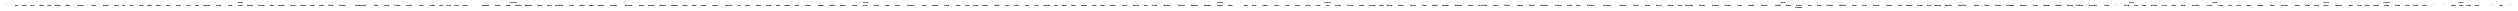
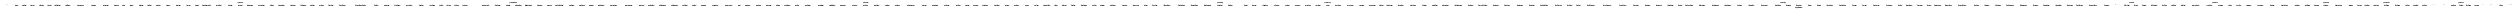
node "BlockIgniteEvent.IgniteCause": label "BlockIgniteEvent.IgniteCause" -> "PlayerBedLeaveEvent.IgniteCause"
